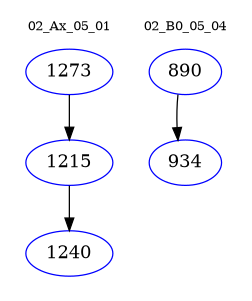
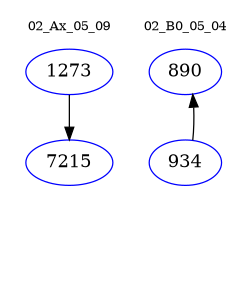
cluster "02_Ax_05_01": label "02_Ax_05_01" -> "02_Ax_05_09"
edge "890" -> "934": reversed
node "1215": label "1215" -> "7215"
node "1240": removed
